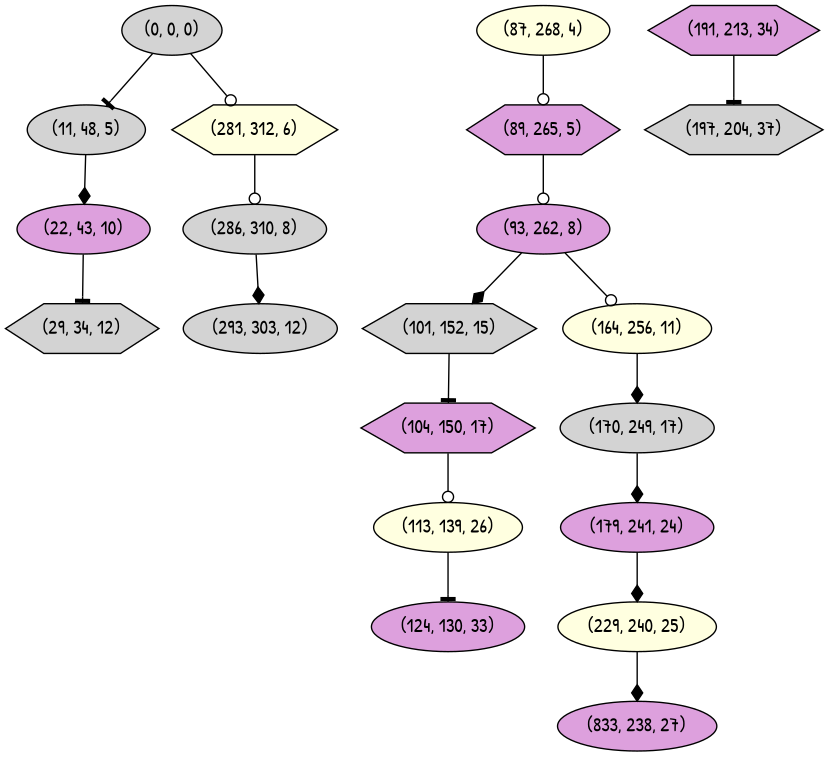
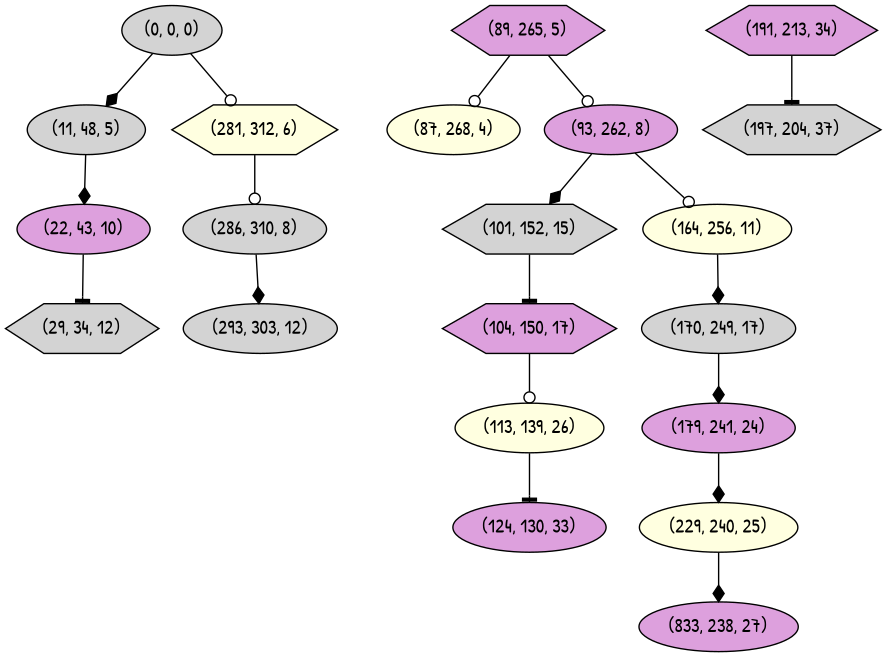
edge "(87, 268, 4)" -> "(89, 265, 5)": reversed
edge "(0, 0, 0)" -> "(11, 48, 5)": arrowhead tee -> diamond
